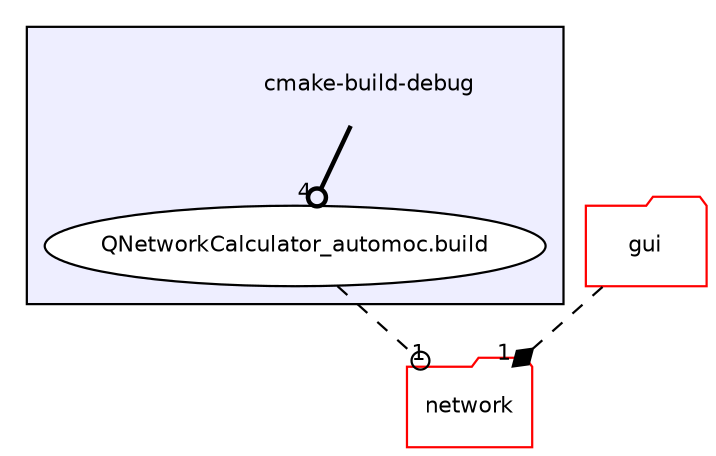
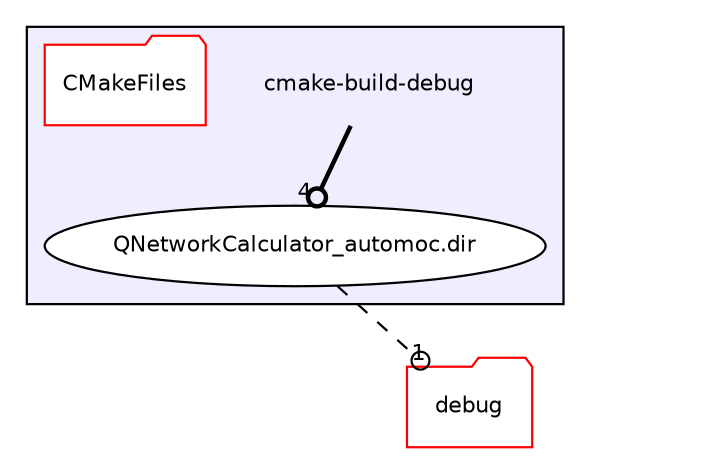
node "CMakeFiles": added
node "QNetworkCalculator_automoc.build": label "QNetworkCalculator_automoc.build" -> "QNetworkCalculator_automoc.dir"
node "gui": removed
node "network": label "network" -> "debug"
